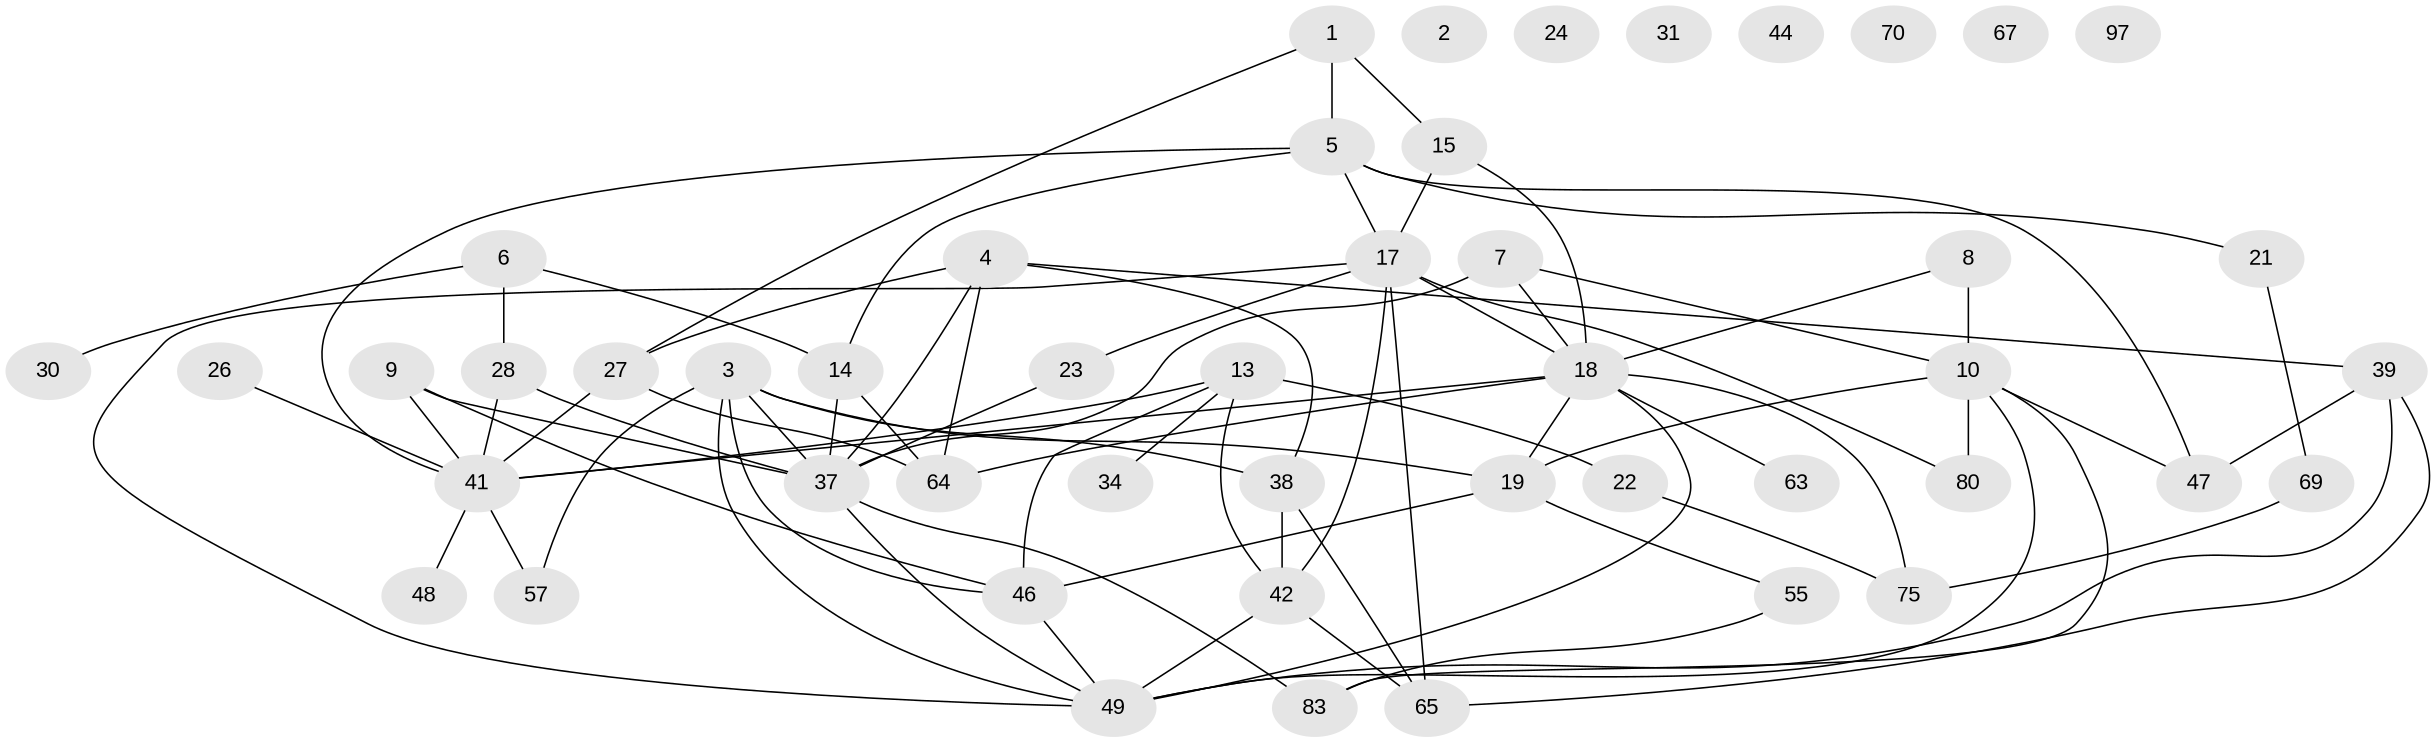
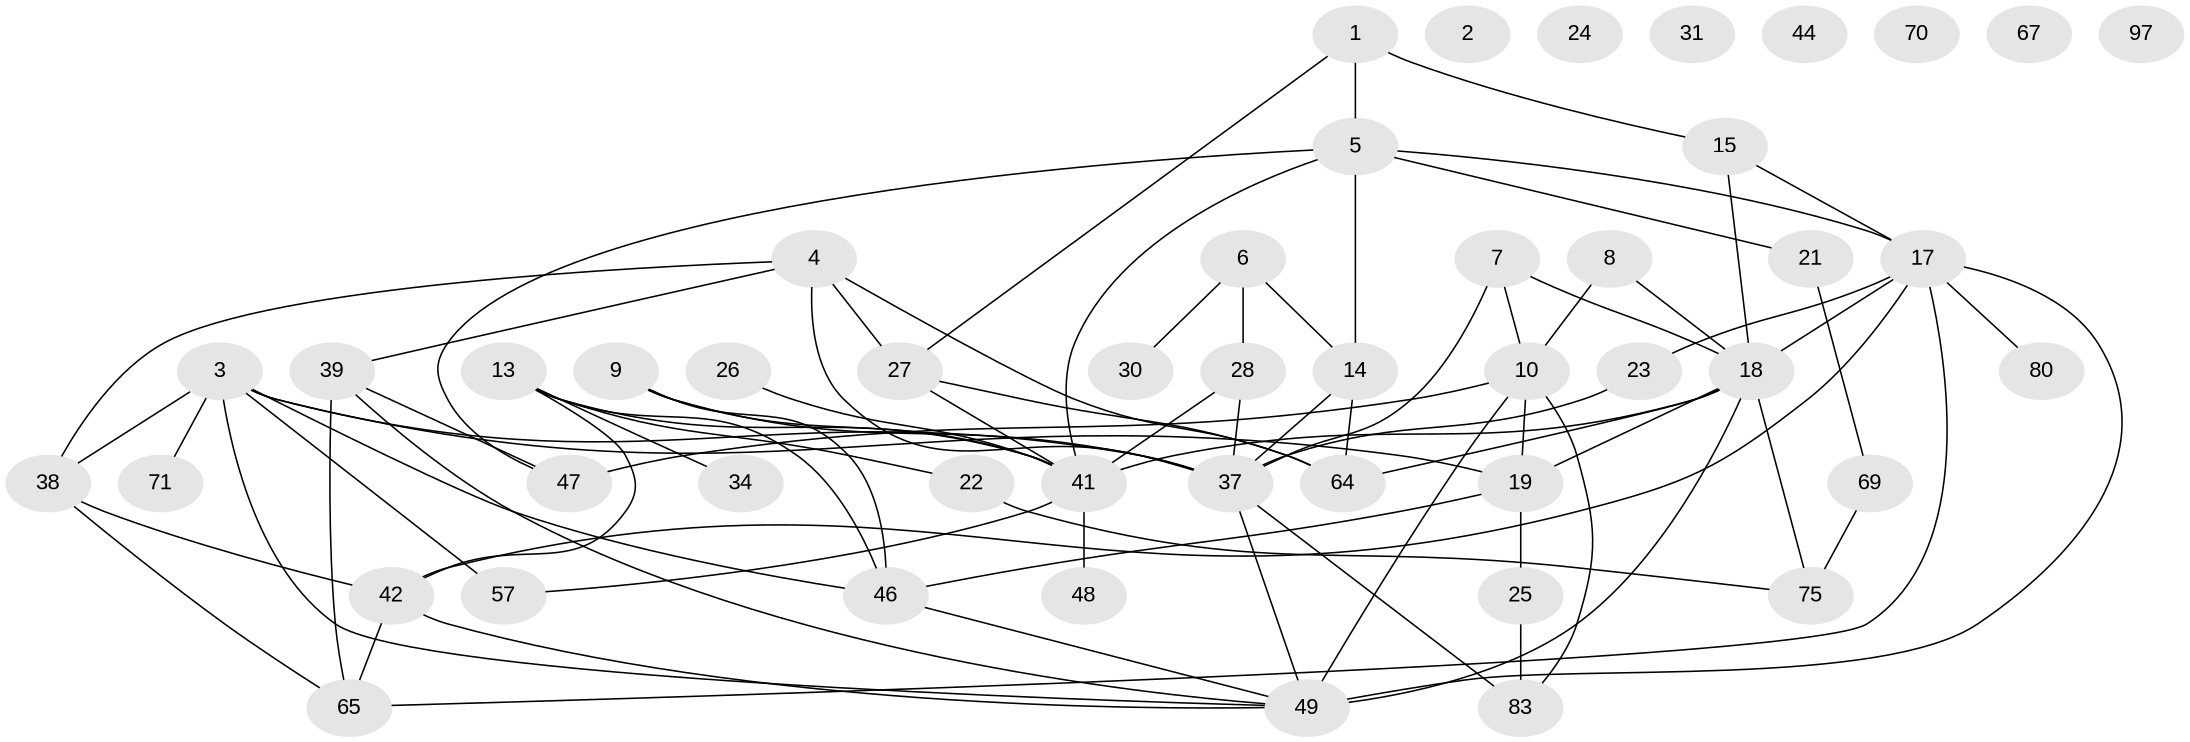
edge "10" -- "80": removed
node "71": added
node "63": removed
node "55": label "55" -> "25"
